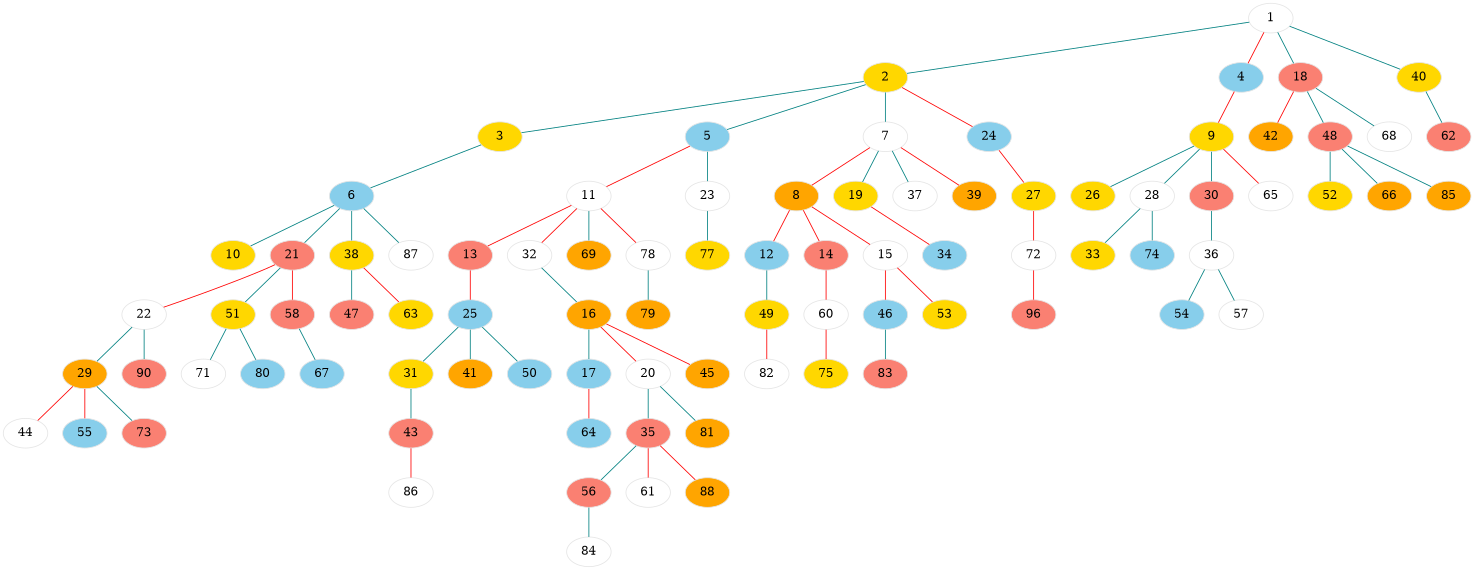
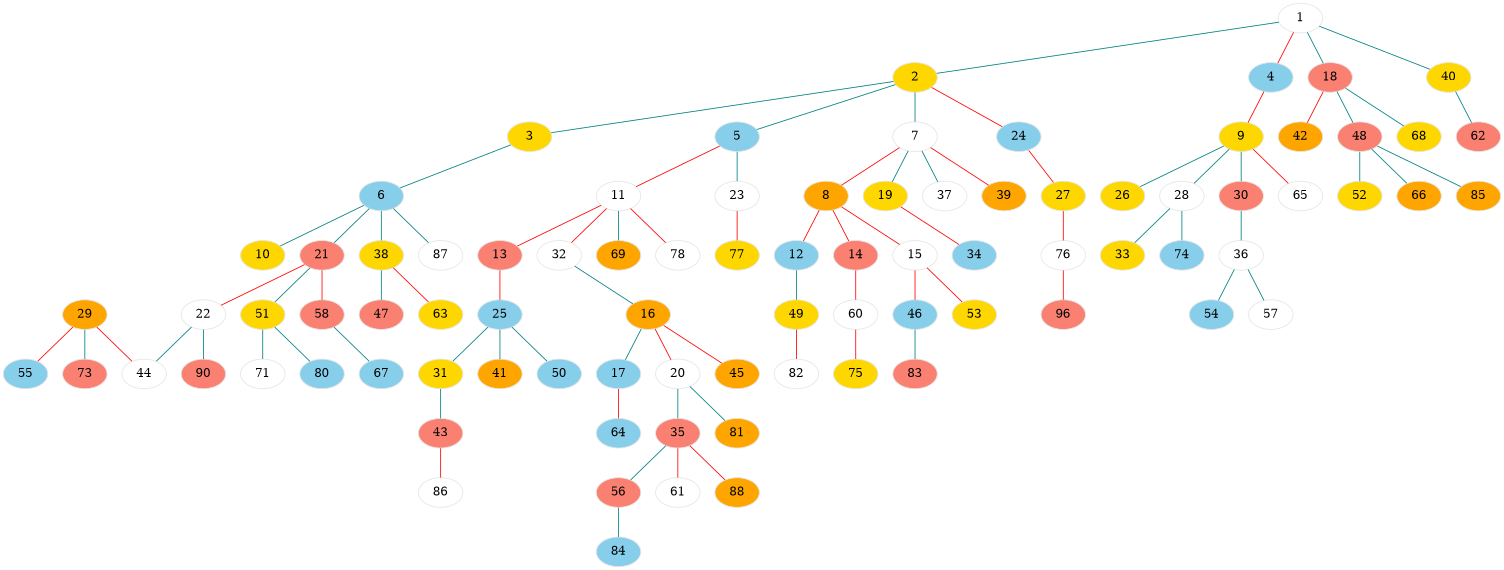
node "68": fillcolor white -> gold
edge "23" -- "77": color teal -> red
node "72": label "72" -> "76"
node "79": removed
edge "22" -- "29": now "22" -- "44"
node "84": fillcolor white -> skyblue
